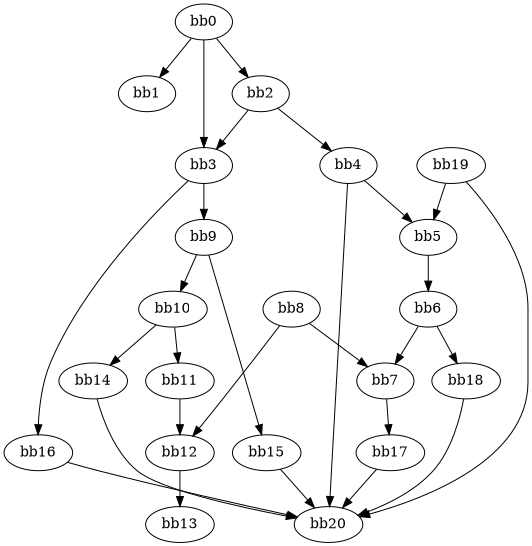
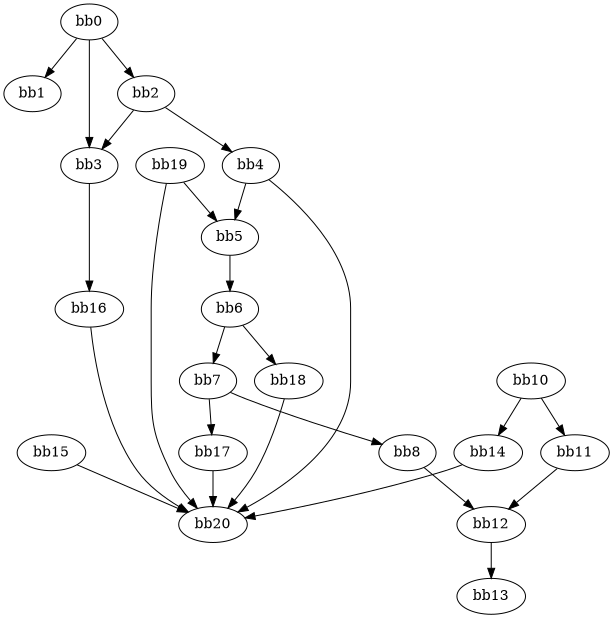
node "bb9": removed
edge "bb8" -> "bb7": reversed
